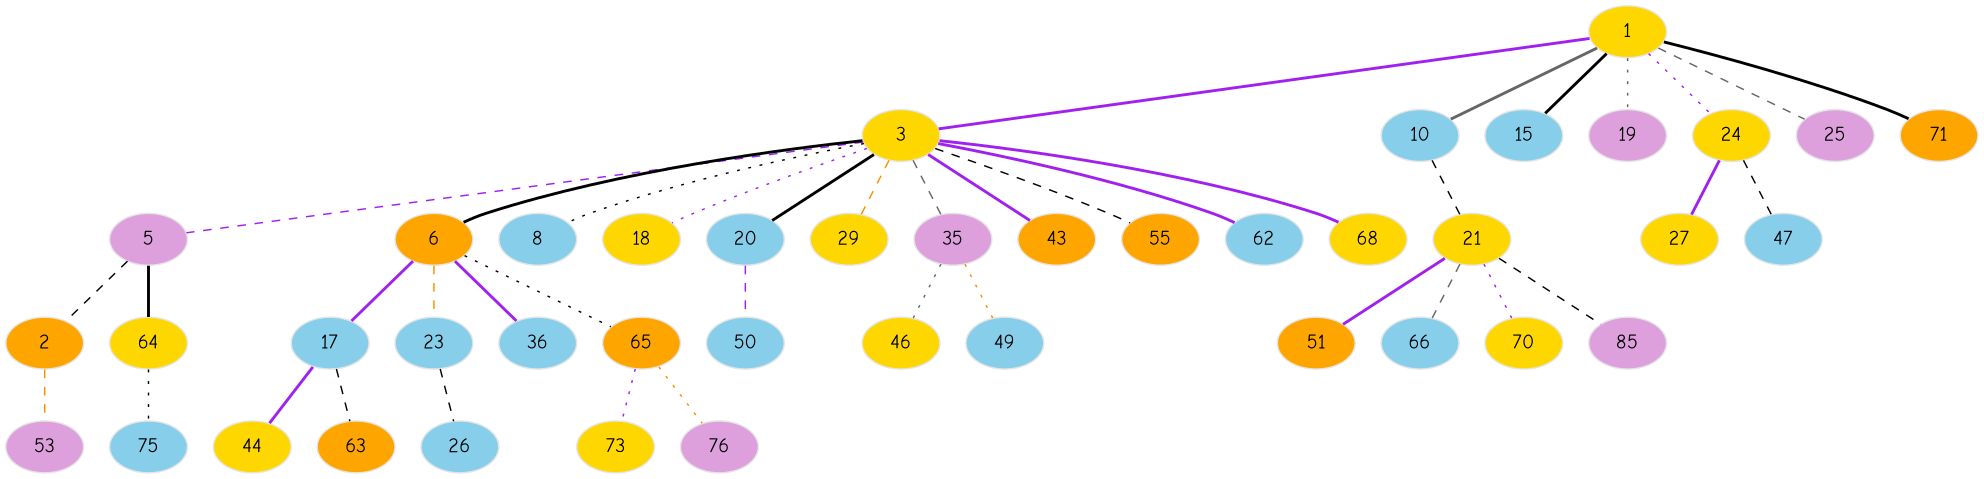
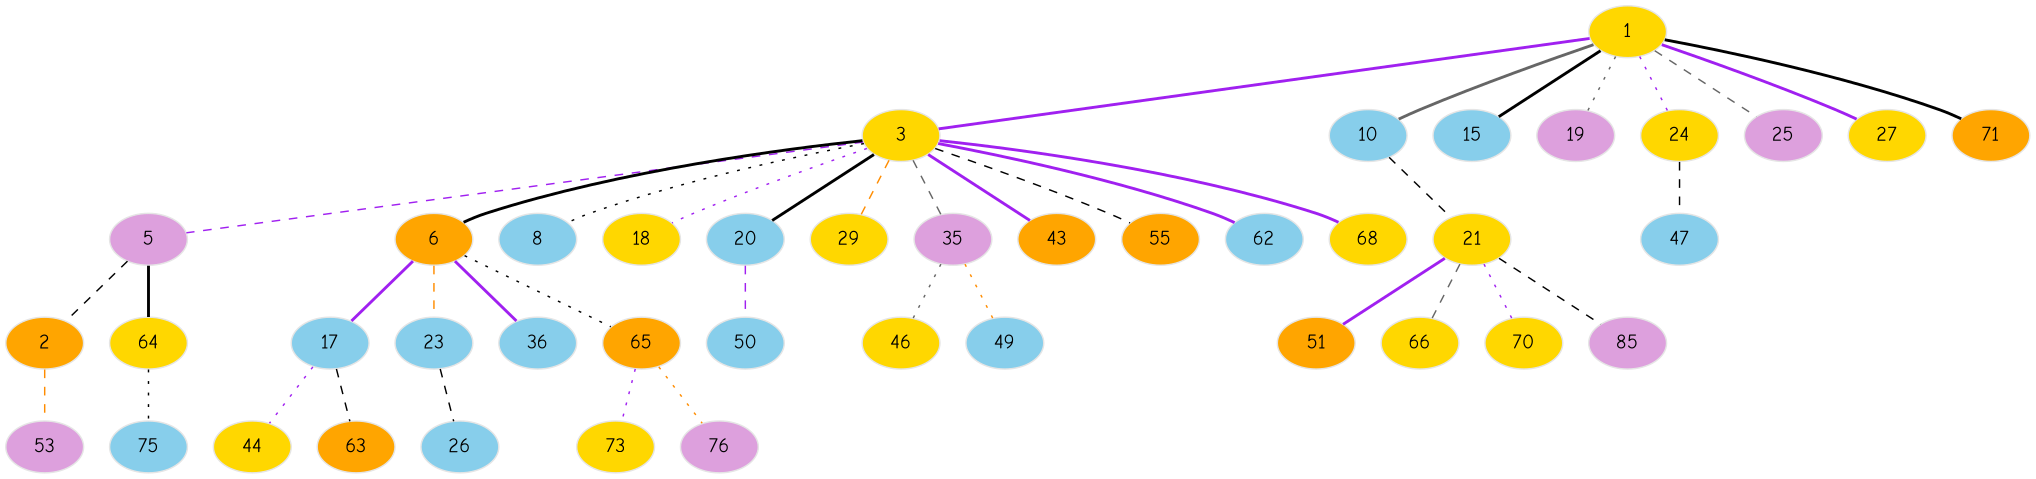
edge "24" -- "27": now "1" -- "27"
node "66": fillcolor skyblue -> gold
edge "17" -- "44": style bold -> dotted
